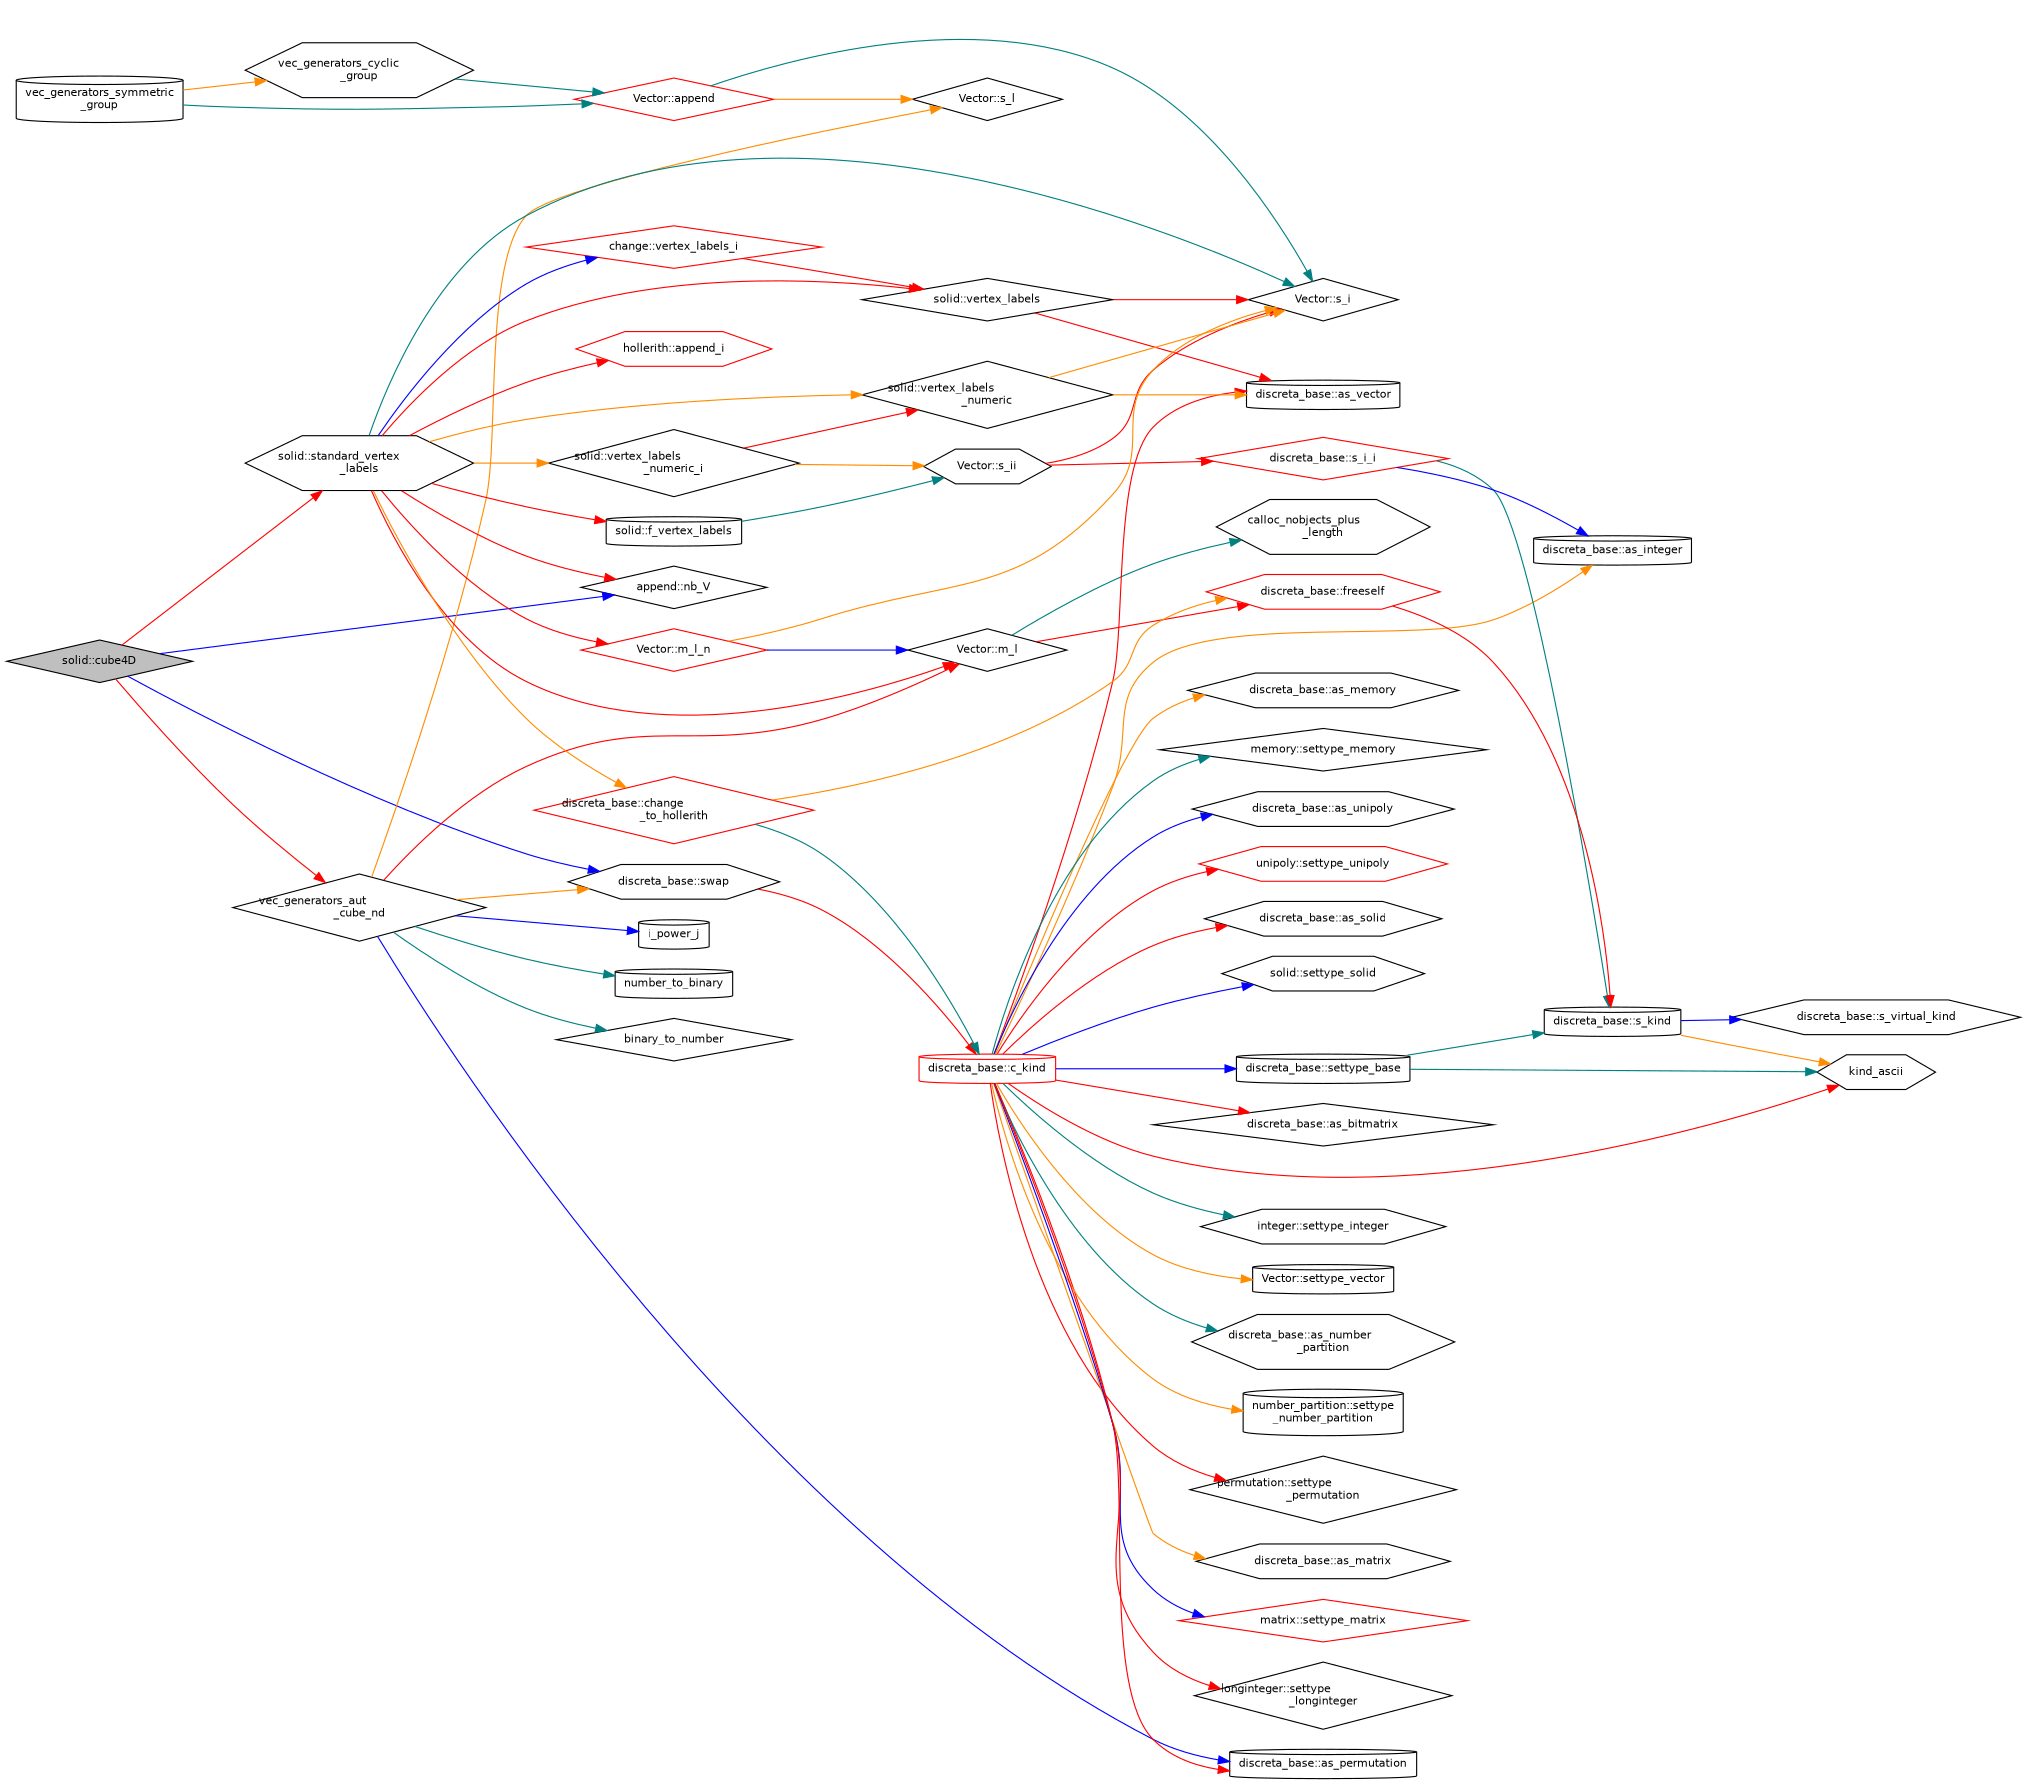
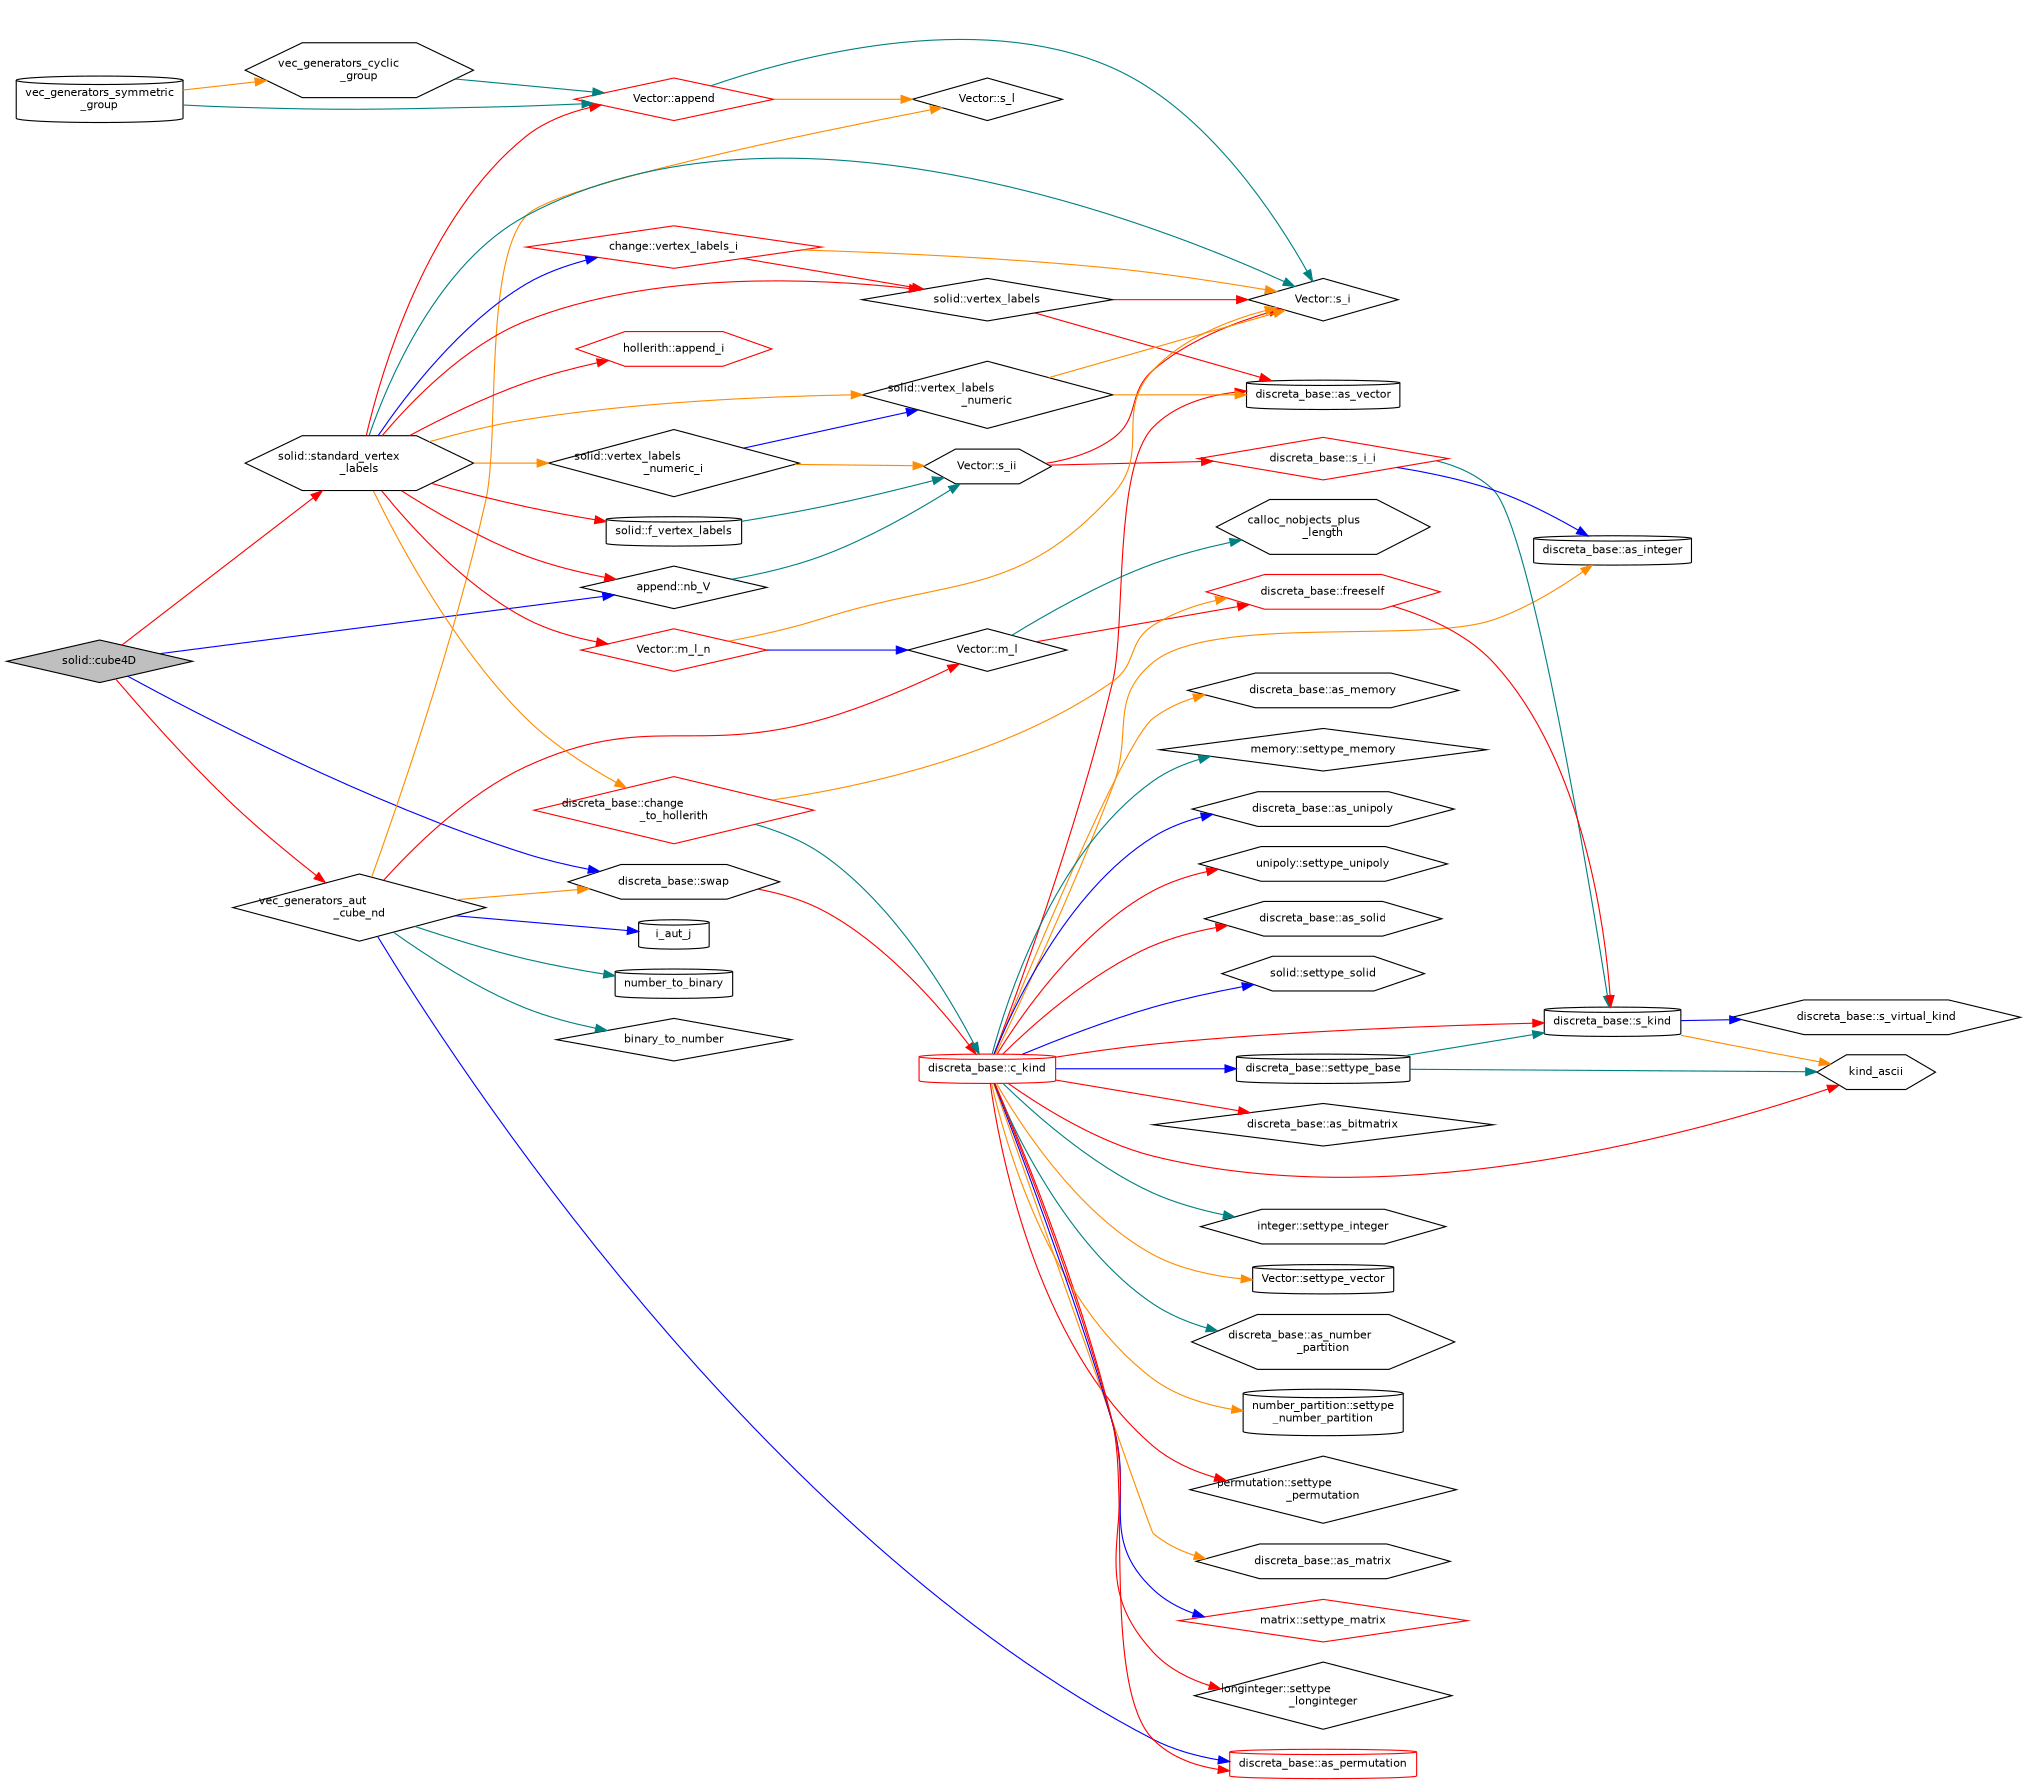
edge "change::vertex_labels_i" -> "Vector::s_i": added
edge "solid::vertex_labels _numeric_i" -> "solid::vertex_labels _numeric": color red -> blue
edge "append::nb_V" -> "Vector::s_ii": added
edge "solid::standard_vertex _labels" -> "Vector::m_l": now "solid::standard_vertex _labels" -> "Vector::append"
node "unipoly::settype_unipoly": color red -> black
node "i_power_j": label "i_power_j" -> "i_aut_j"
edge "discreta_base::c_kind" -> "discreta_base::s_kind": added
node "discreta_base::as_permutation": color black -> red
